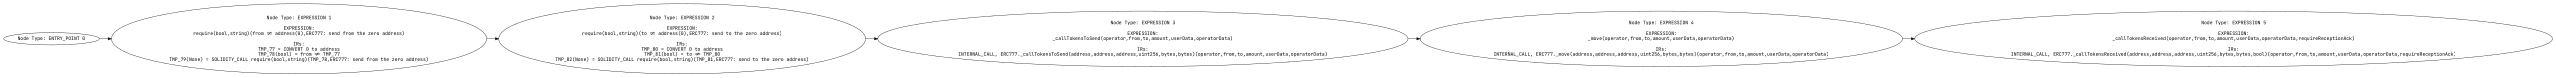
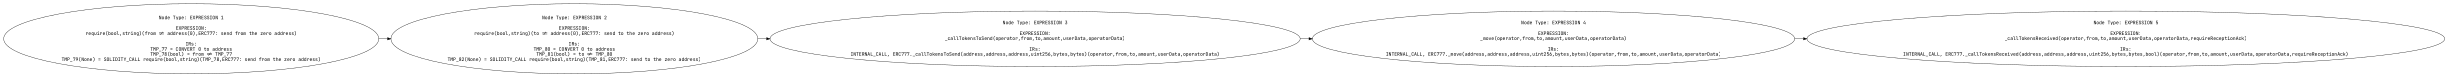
node "Node Type: ENTRY_POINT 0": removed
